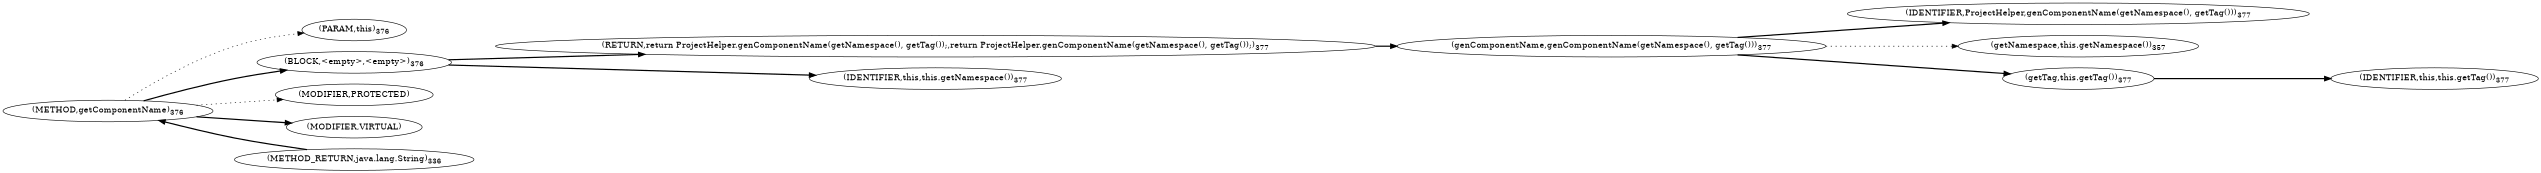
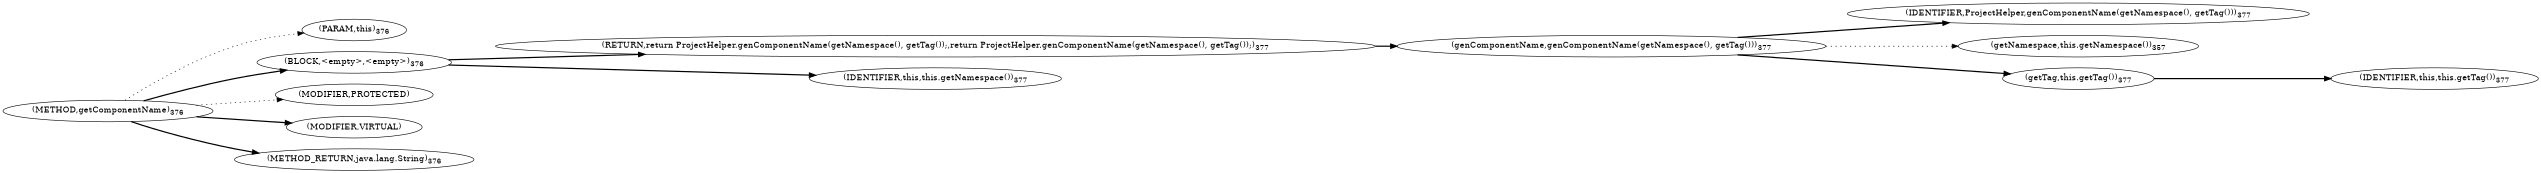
edge "(METHOD_RETURN,java.lang.String)" -> "(METHOD,getComponentName)": reversed
node "(METHOD_RETURN,java.lang.String)": text "336" -> "376"
